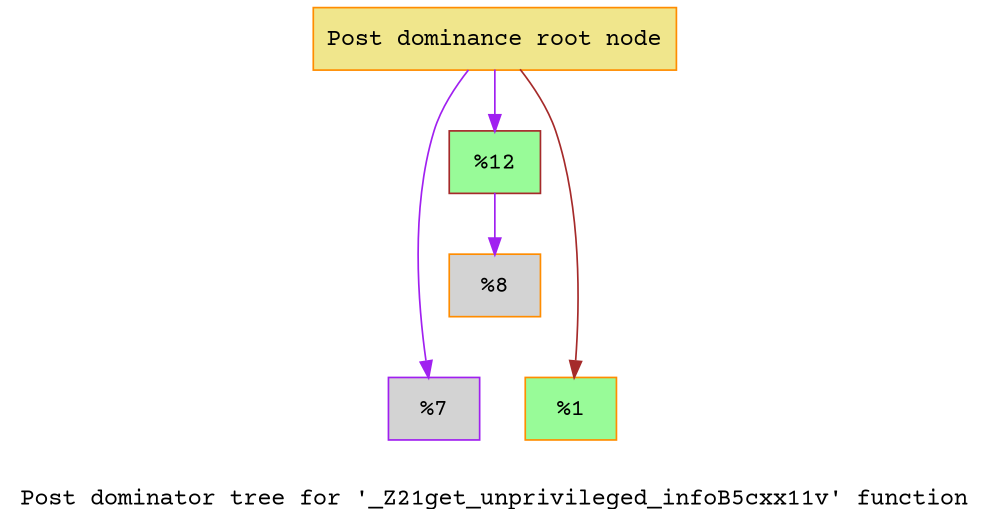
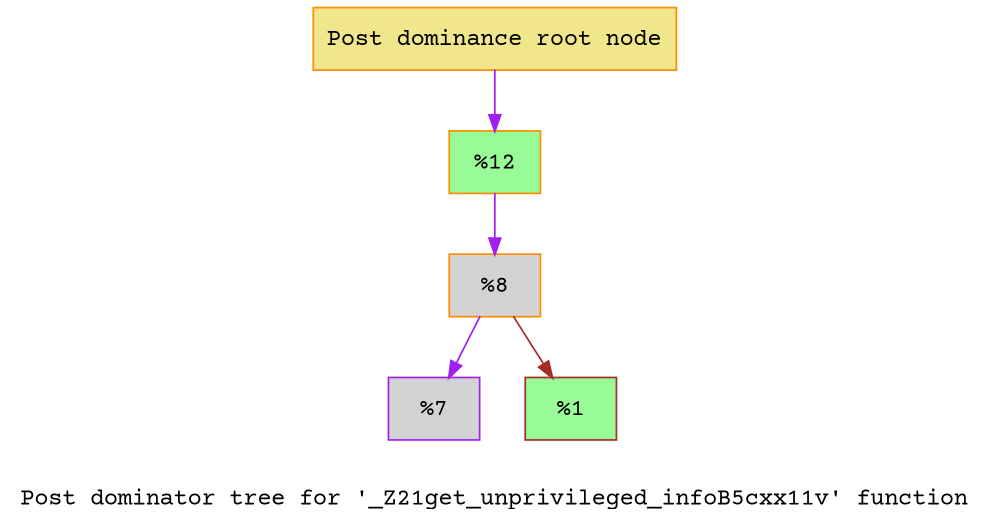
node "%12": color brown -> darkorange
edge "Post dominance root node" -> "%1": now "%8" -> "%1"
edge "Post dominance root node" -> "%7": now "%8" -> "%7"
node "%1": color darkorange -> brown
